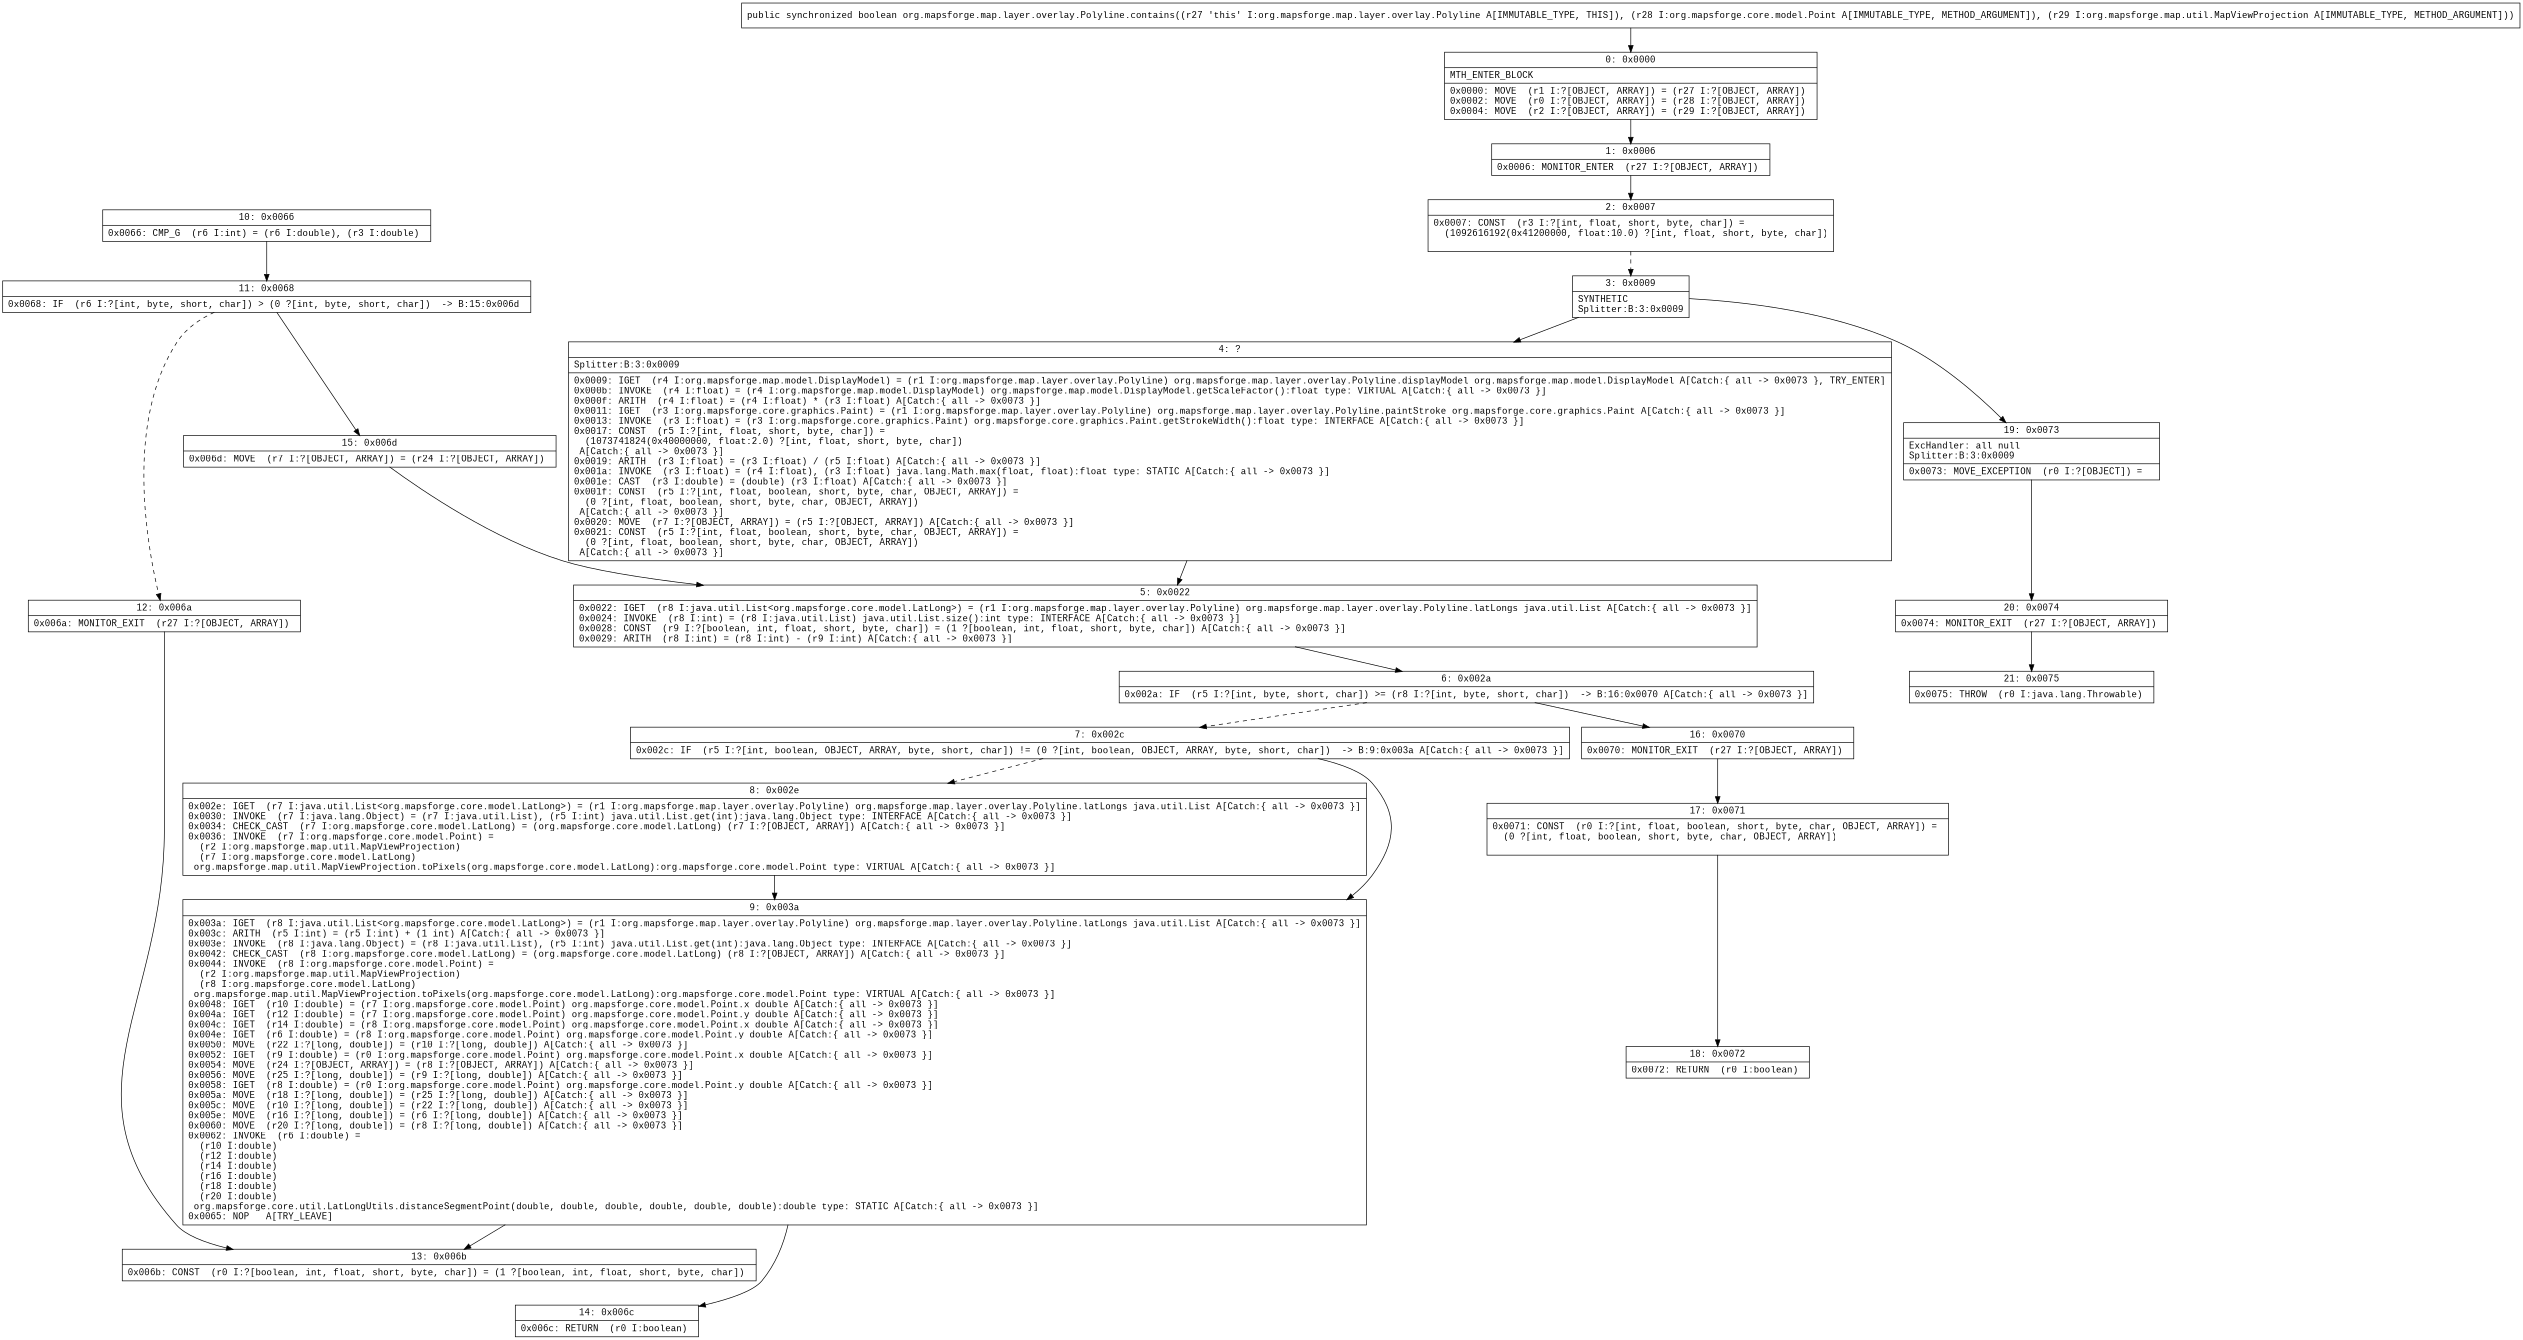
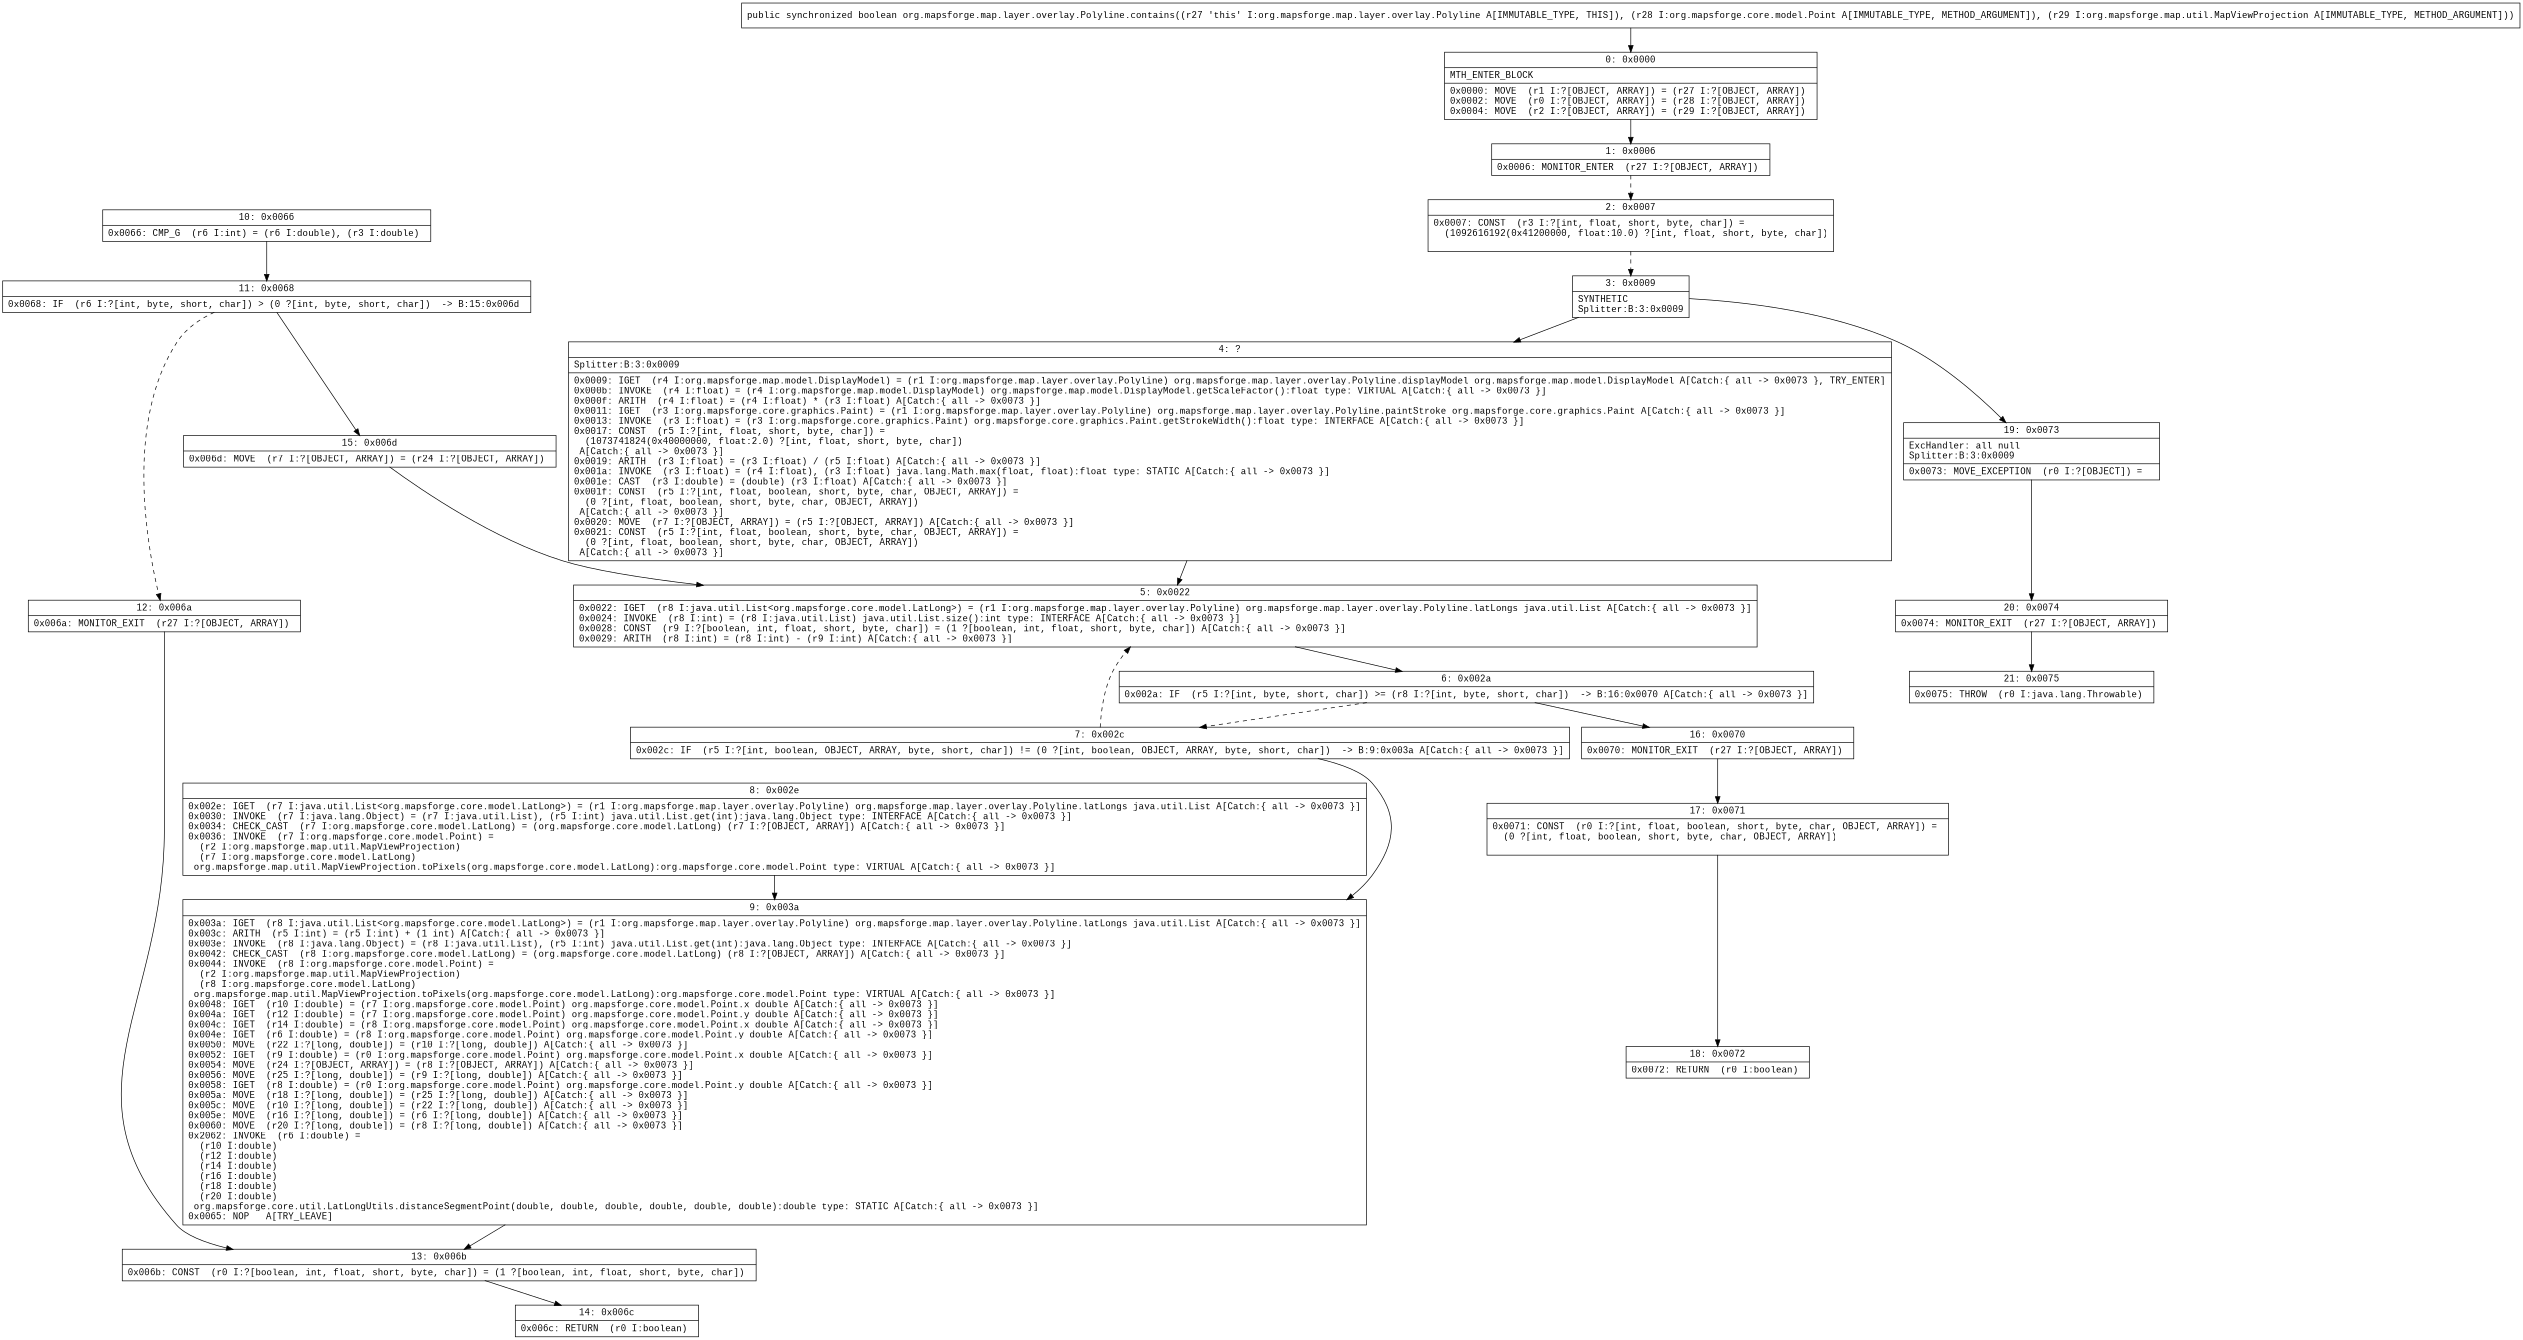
edge "1: 0x0006" -> "2: 0x0007": style solid -> dashed
edge "7: 0x002c" -> "8: 0x002e": now "7: 0x002c" -> "5: 0x0022"
node "9: 0x003a": text "0x0062: INVOKE  (r6 I:double) =" -> "0x2062: INVOKE  (r6 I:double) ="
edge "9: 0x003a" -> "14: 0x006c": now "13: 0x006b" -> "14: 0x006c"
